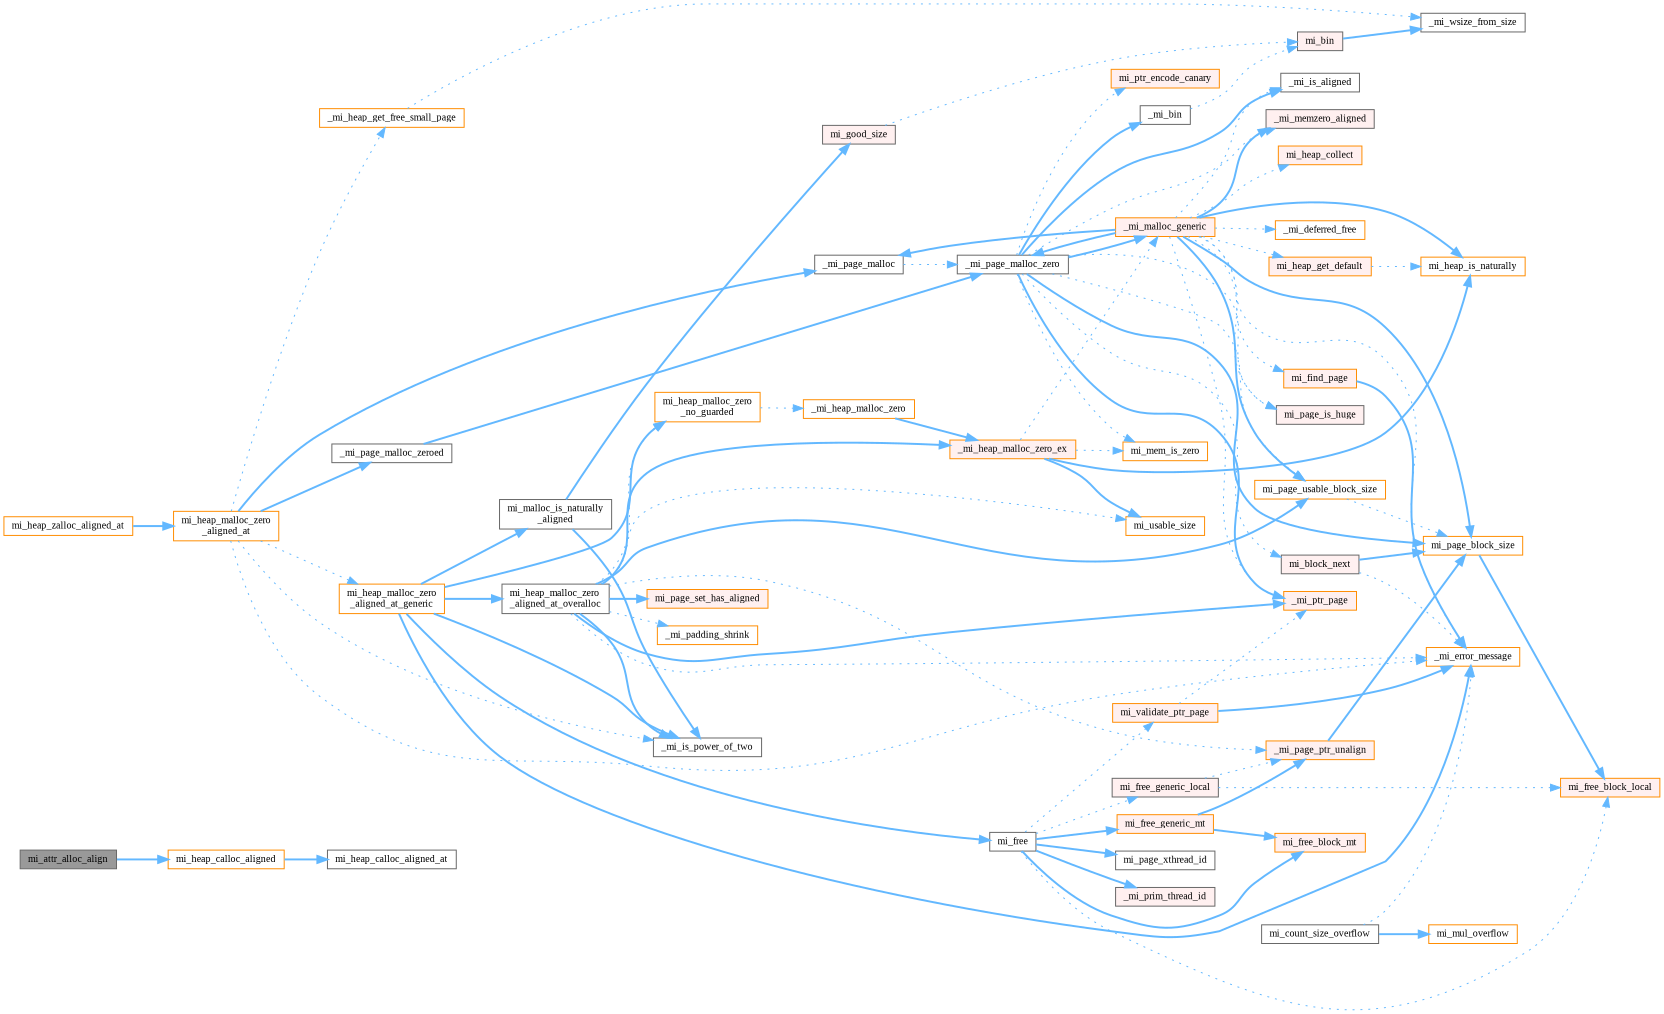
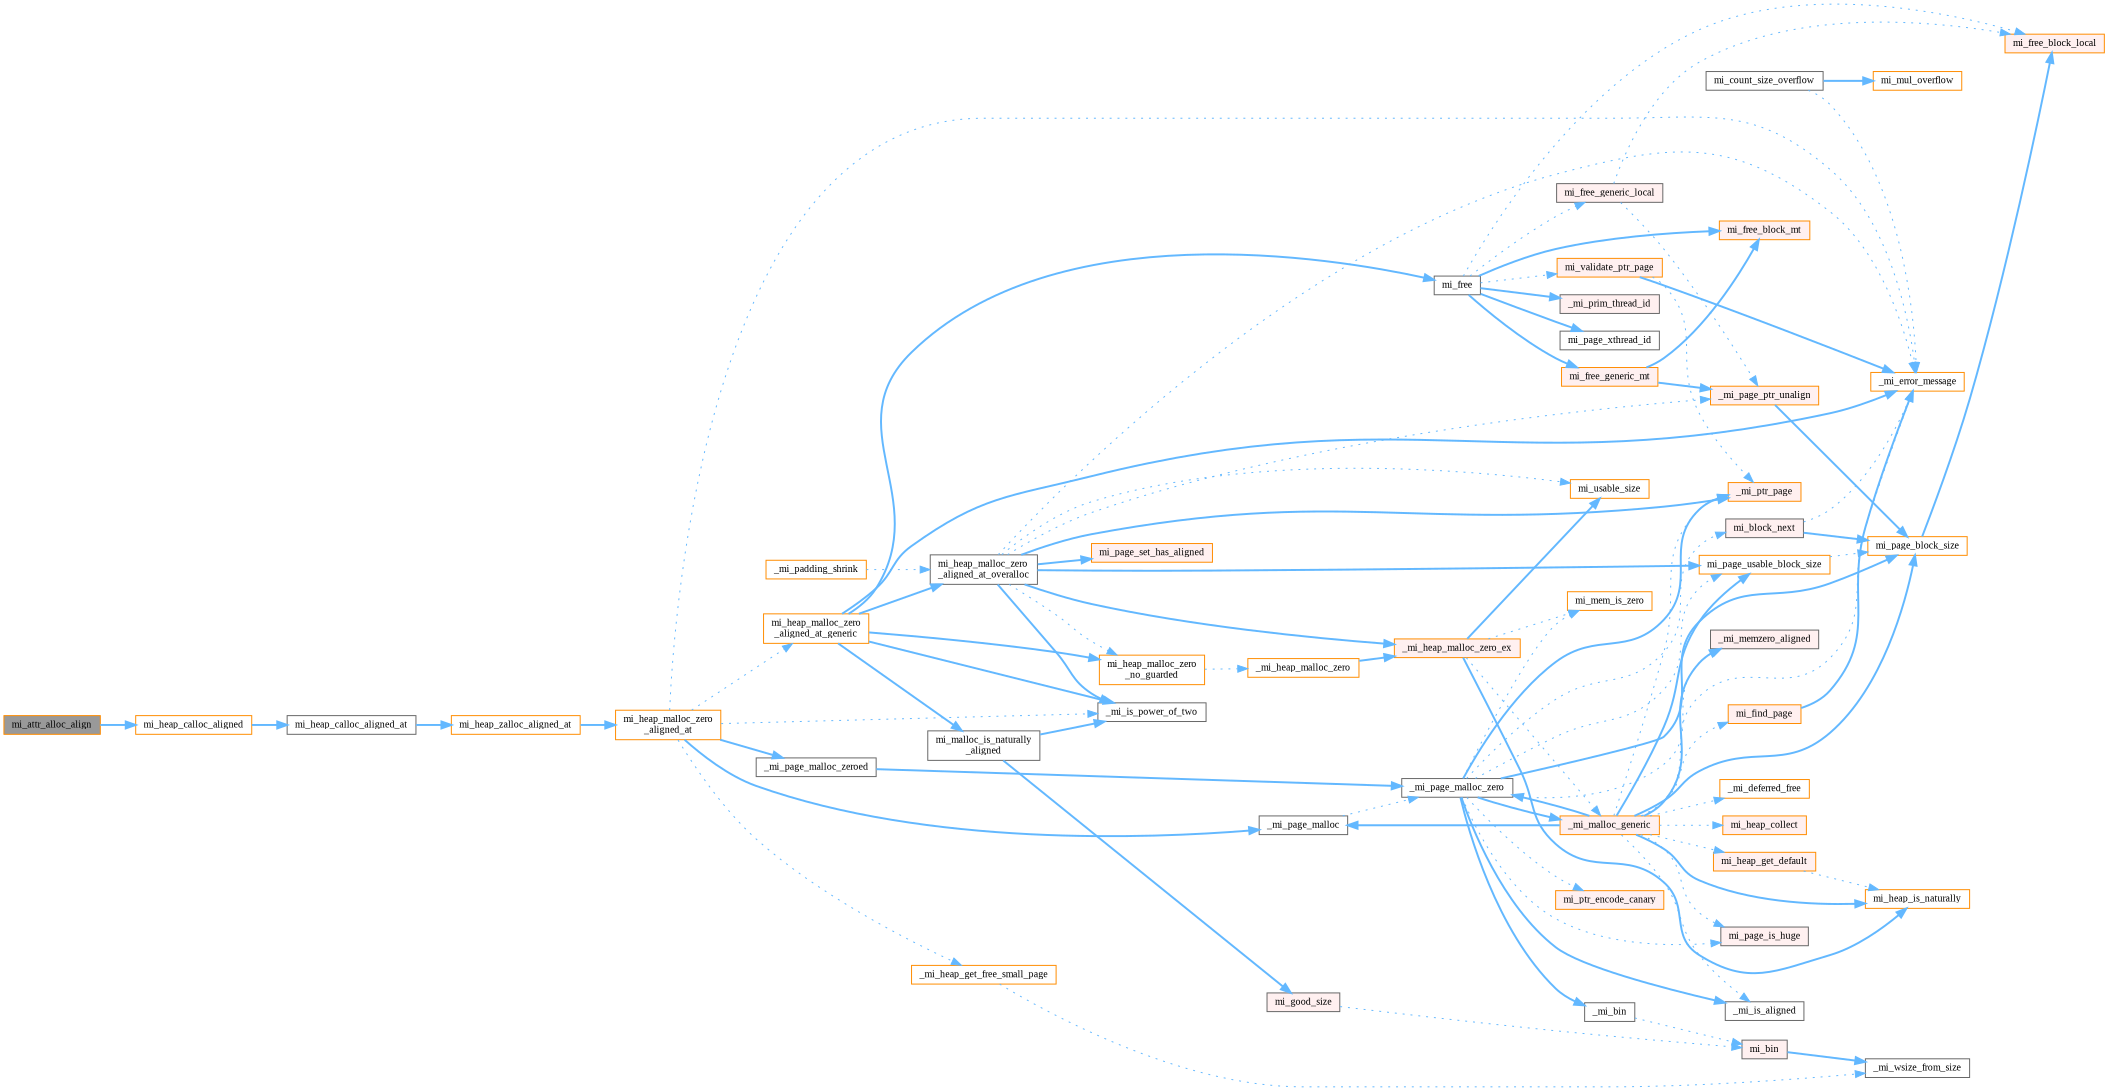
edge "mi_heap_malloc_zero _aligned_at_overalloc" -> "_mi_padding_shrink": reversed
edge "mi_heap_calloc_aligned_at" -> "mi_heap_zalloc_aligned_at": added
node "mi_attr_alloc_align": color gray40 -> darkorange
